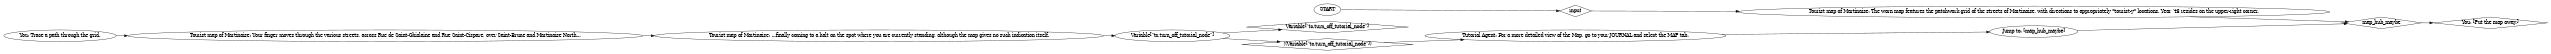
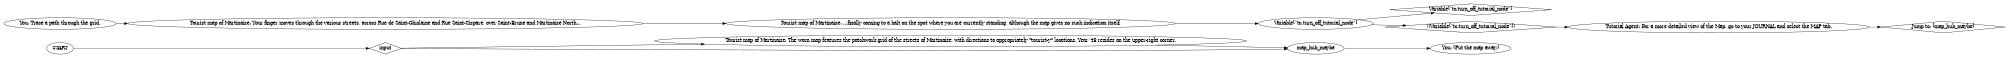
node "map_hub_maybe": shape diamond -> ellipse
node "You: [Put the map away.]": shape diamond -> ellipse
edge "Jump to: [map_hub_maybe]" -> "map_hub_maybe": now "input" -> "map_hub_maybe"
node "Jump to: [map_hub_maybe]": shape ellipse -> diamond
